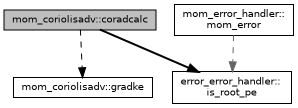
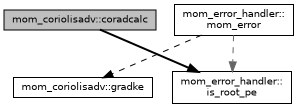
edge "mom_coriolisadv::coradcalc" -> "mom_coriolisadv::gradke": now "mom_error_handler:: mom_error" -> "mom_coriolisadv::gradke"
node "error_error_handler:: is_root_pe": label "error_error_handler:: is_root_pe" -> "mom_error_handler:: is_root_pe"
